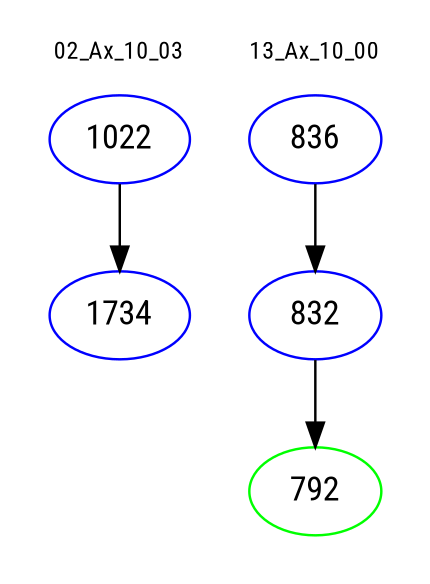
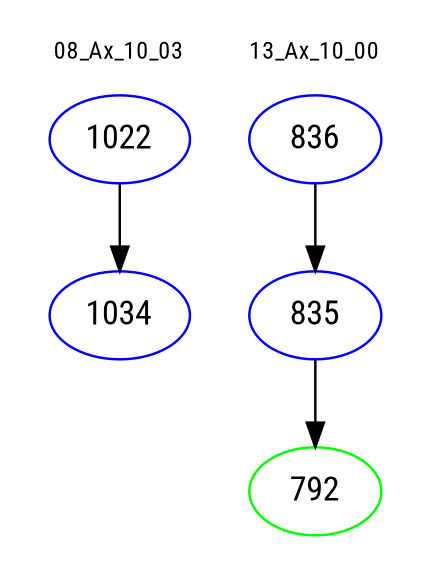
cluster "02_Ax_10_03": label "02_Ax_10_03" -> "08_Ax_10_03"
node "1734": label "1734" -> "1034"
node "832": label "832" -> "835"
